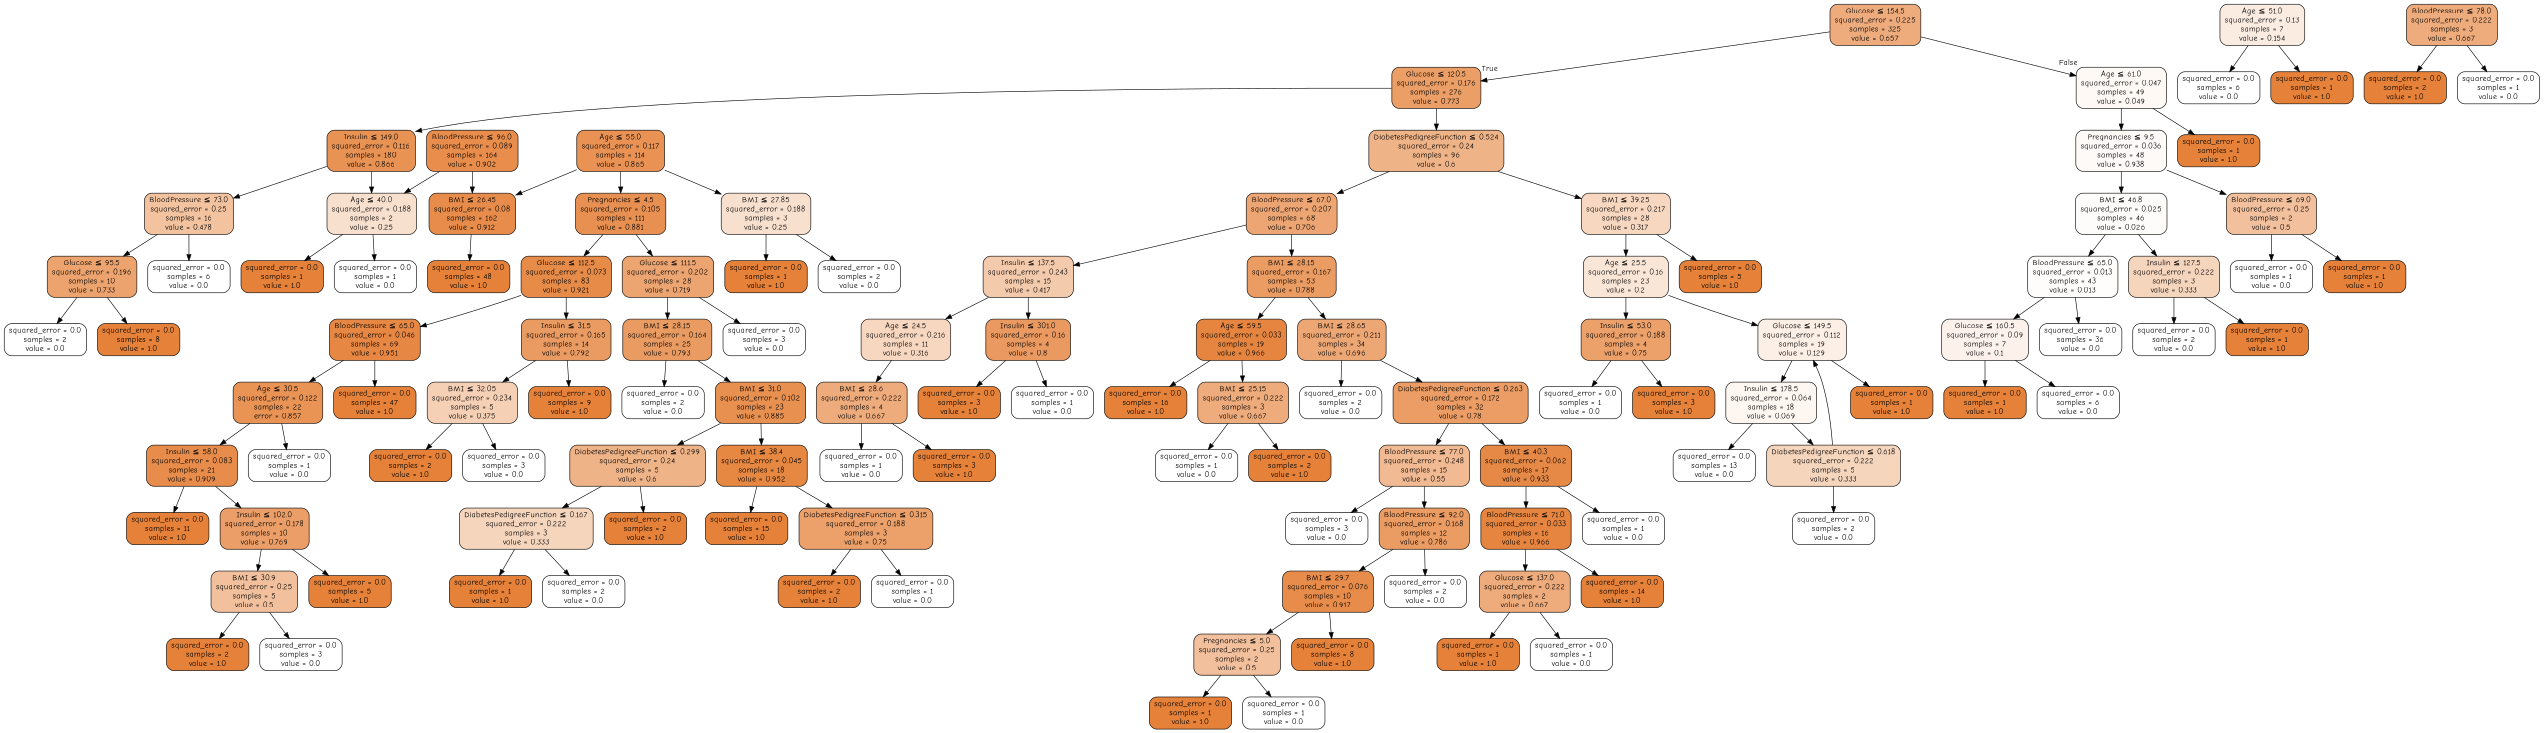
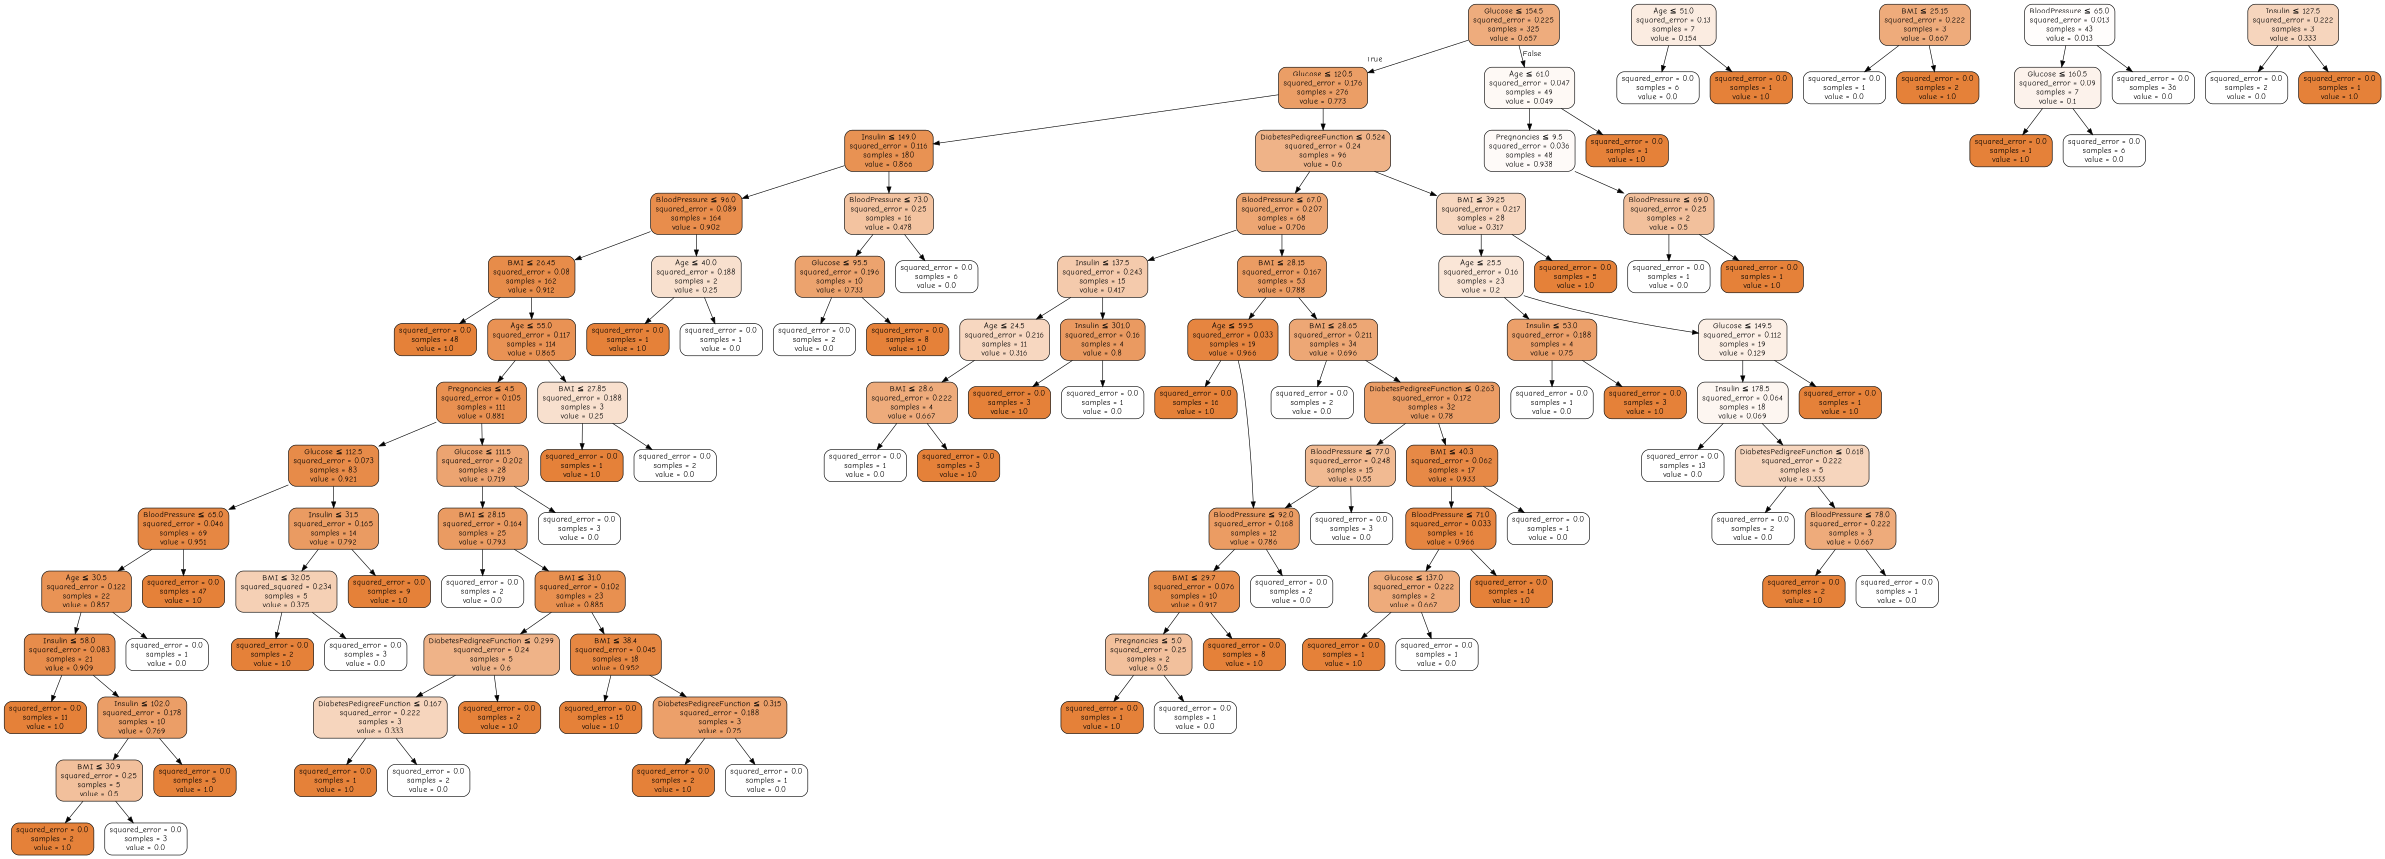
edge "Insulin ≤ 149.0" -> "Age ≤ 40.0": now "Insulin ≤ 149.0" -> "BloodPressure ≤ 96.0"
edge "Age ≤ 55.0" -> "BMI ≤ 26.45": reversed
node "BMI ≤ 46.8": removed
edge "Age ≤ 59.5" -> "BMI ≤ 25.15": now "Age ≤ 59.5" -> "BloodPressure ≤ 92.0"
node "BMI ≤ 32.05": text "squared_error = 0.234" -> "squared_squared = 0.234"
edge "DiabetesPedigreeFunction ≤ 0.618" -> "Glucose ≤ 149.5": now "DiabetesPedigreeFunction ≤ 0.618" -> "BloodPressure ≤ 78.0"
node "Age ≤ 30.5": text "error = 0.857" -> "value = 0.857"
